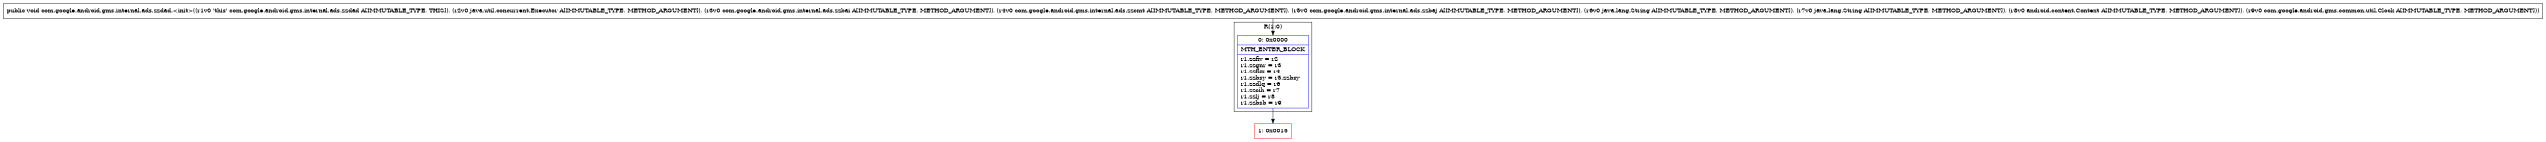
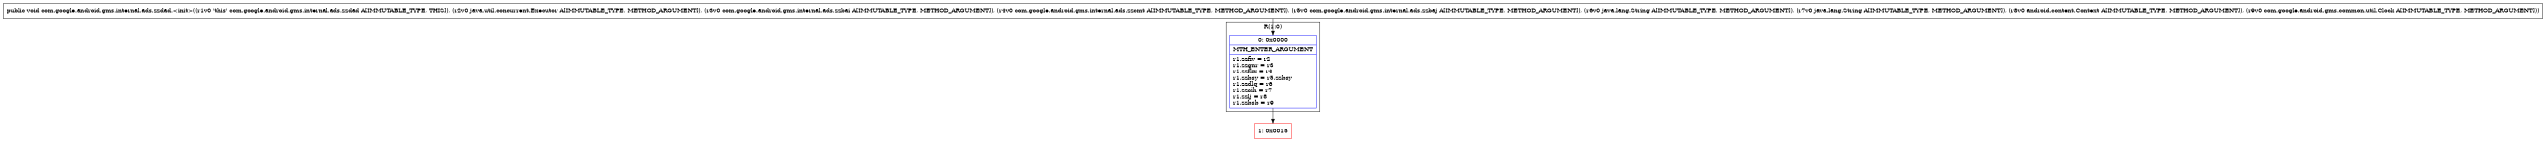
node "0: 0x0000": text "MTH_ENTER_BLOCK" -> "MTH_ENTER_ARGUMENT"
